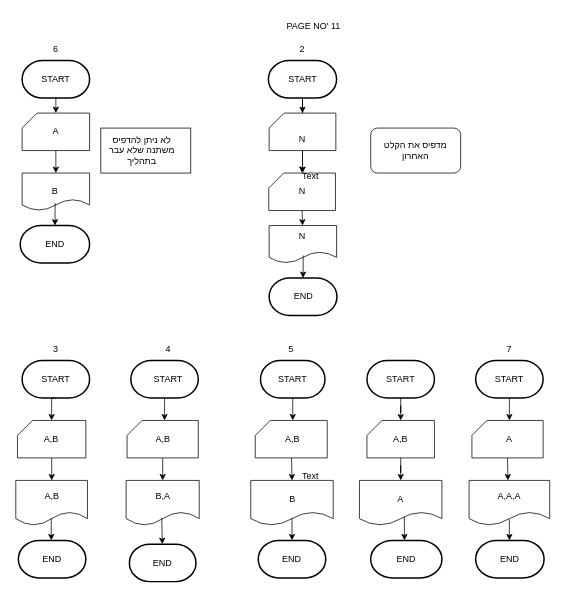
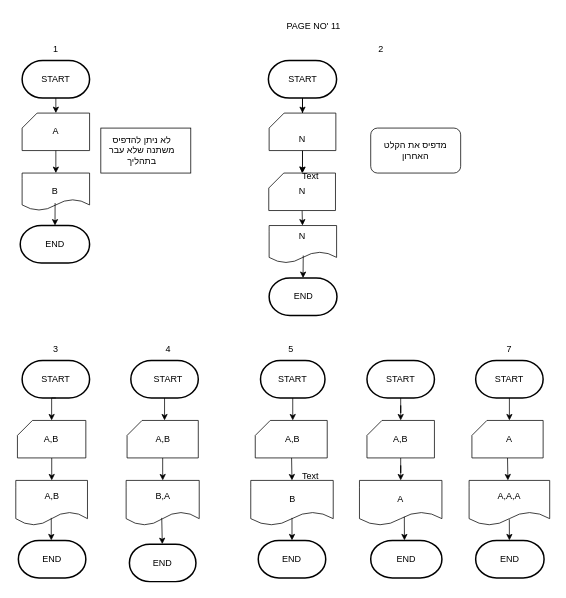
node "6": label "6" -> "1"
node "2": moved (303, 49) -> (381, 49)
